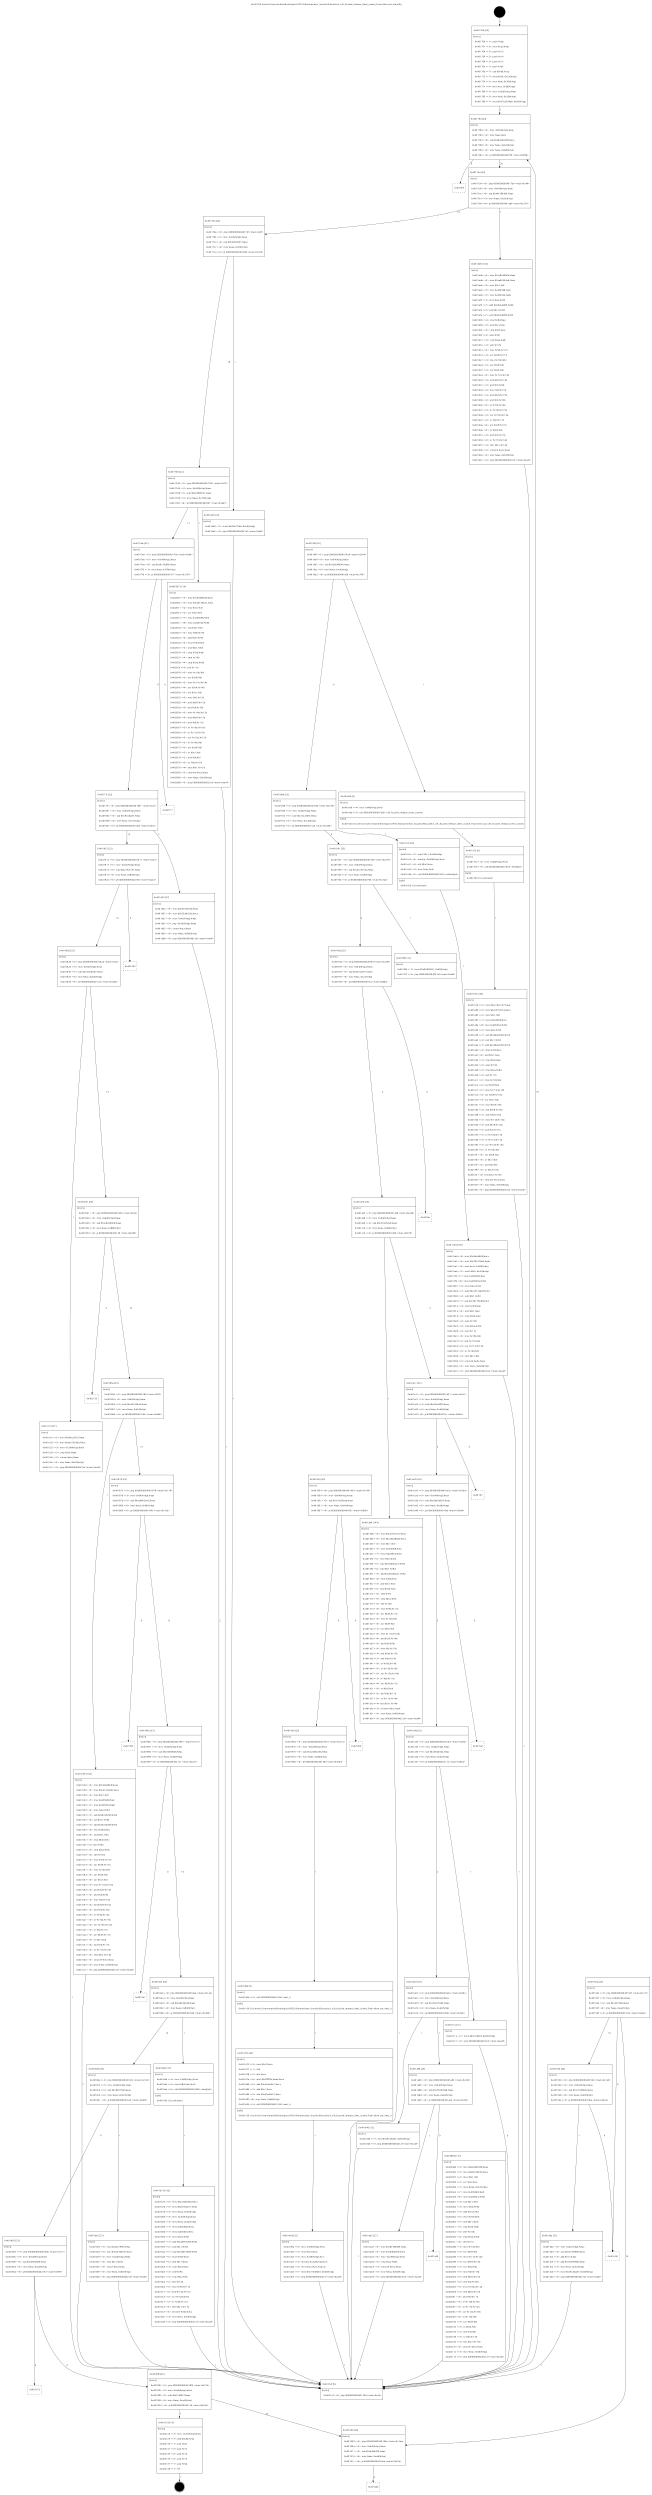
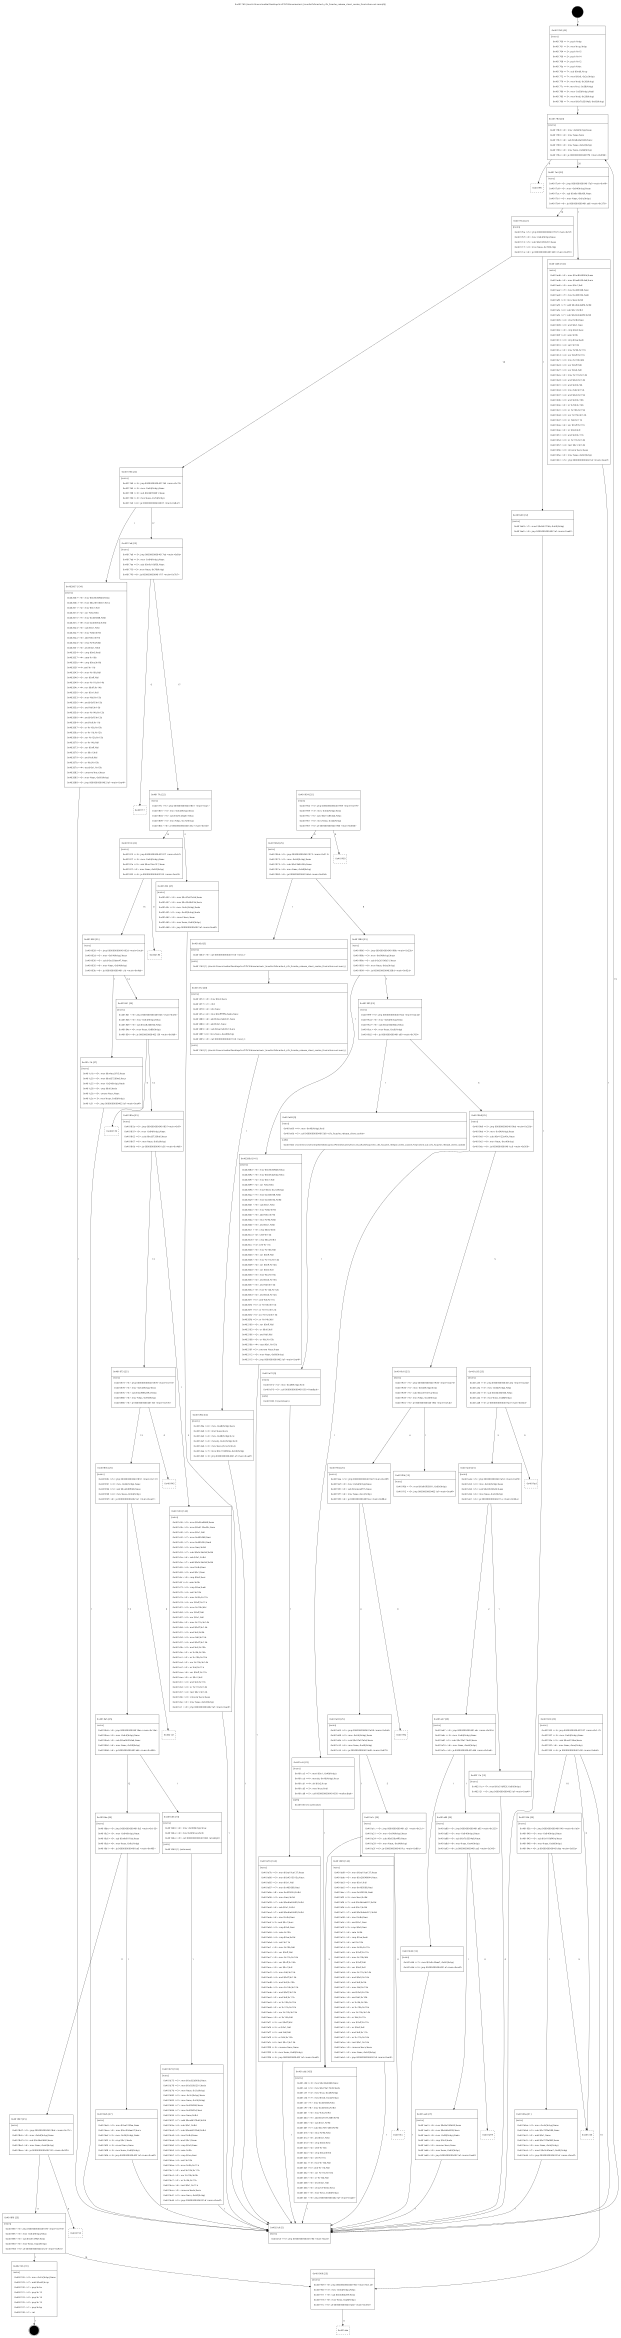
node "0x401986 [25]": added
edge "0x401a1c [25]" -> "0x401a35 [25]": now "0x401a1c [25]" -> "0x401cdd [105]"
